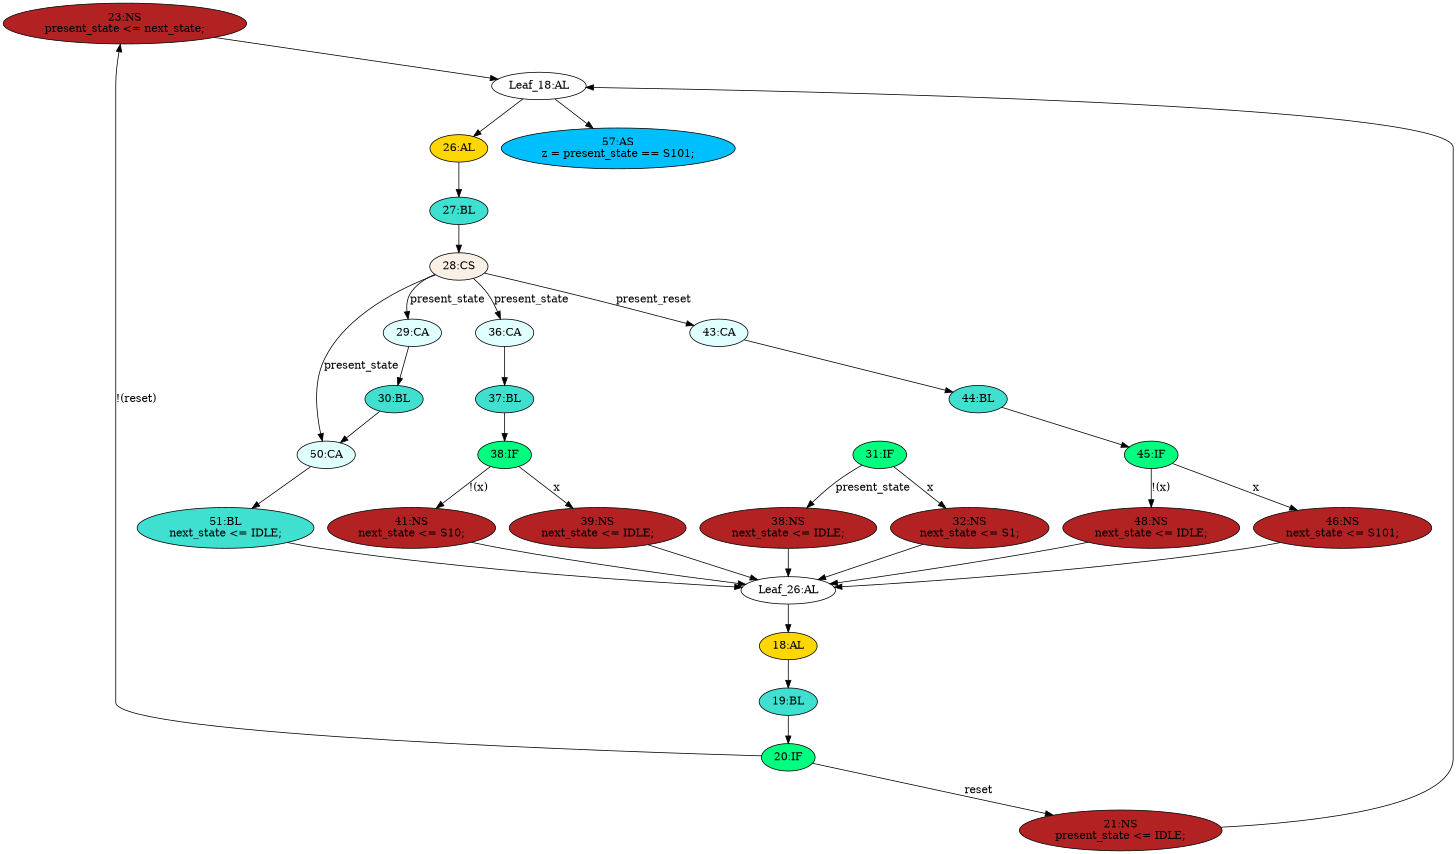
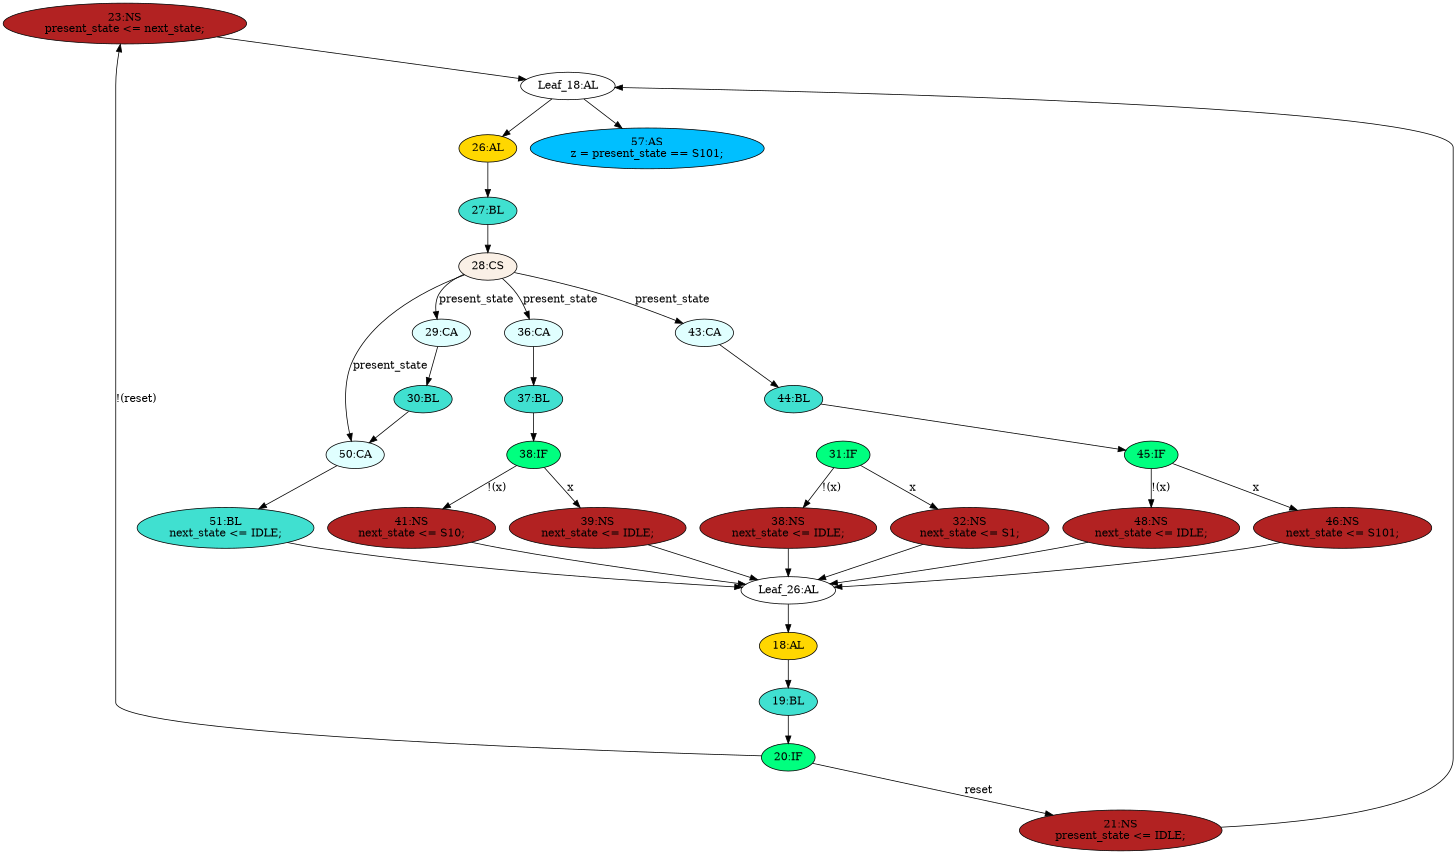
edge "28:CS" -> "43:CA": label "present_reset" -> "present_state"
edge "31:IF" -> "38:NS next_state <= IDLE;": label "present_state" -> "!(x)"
